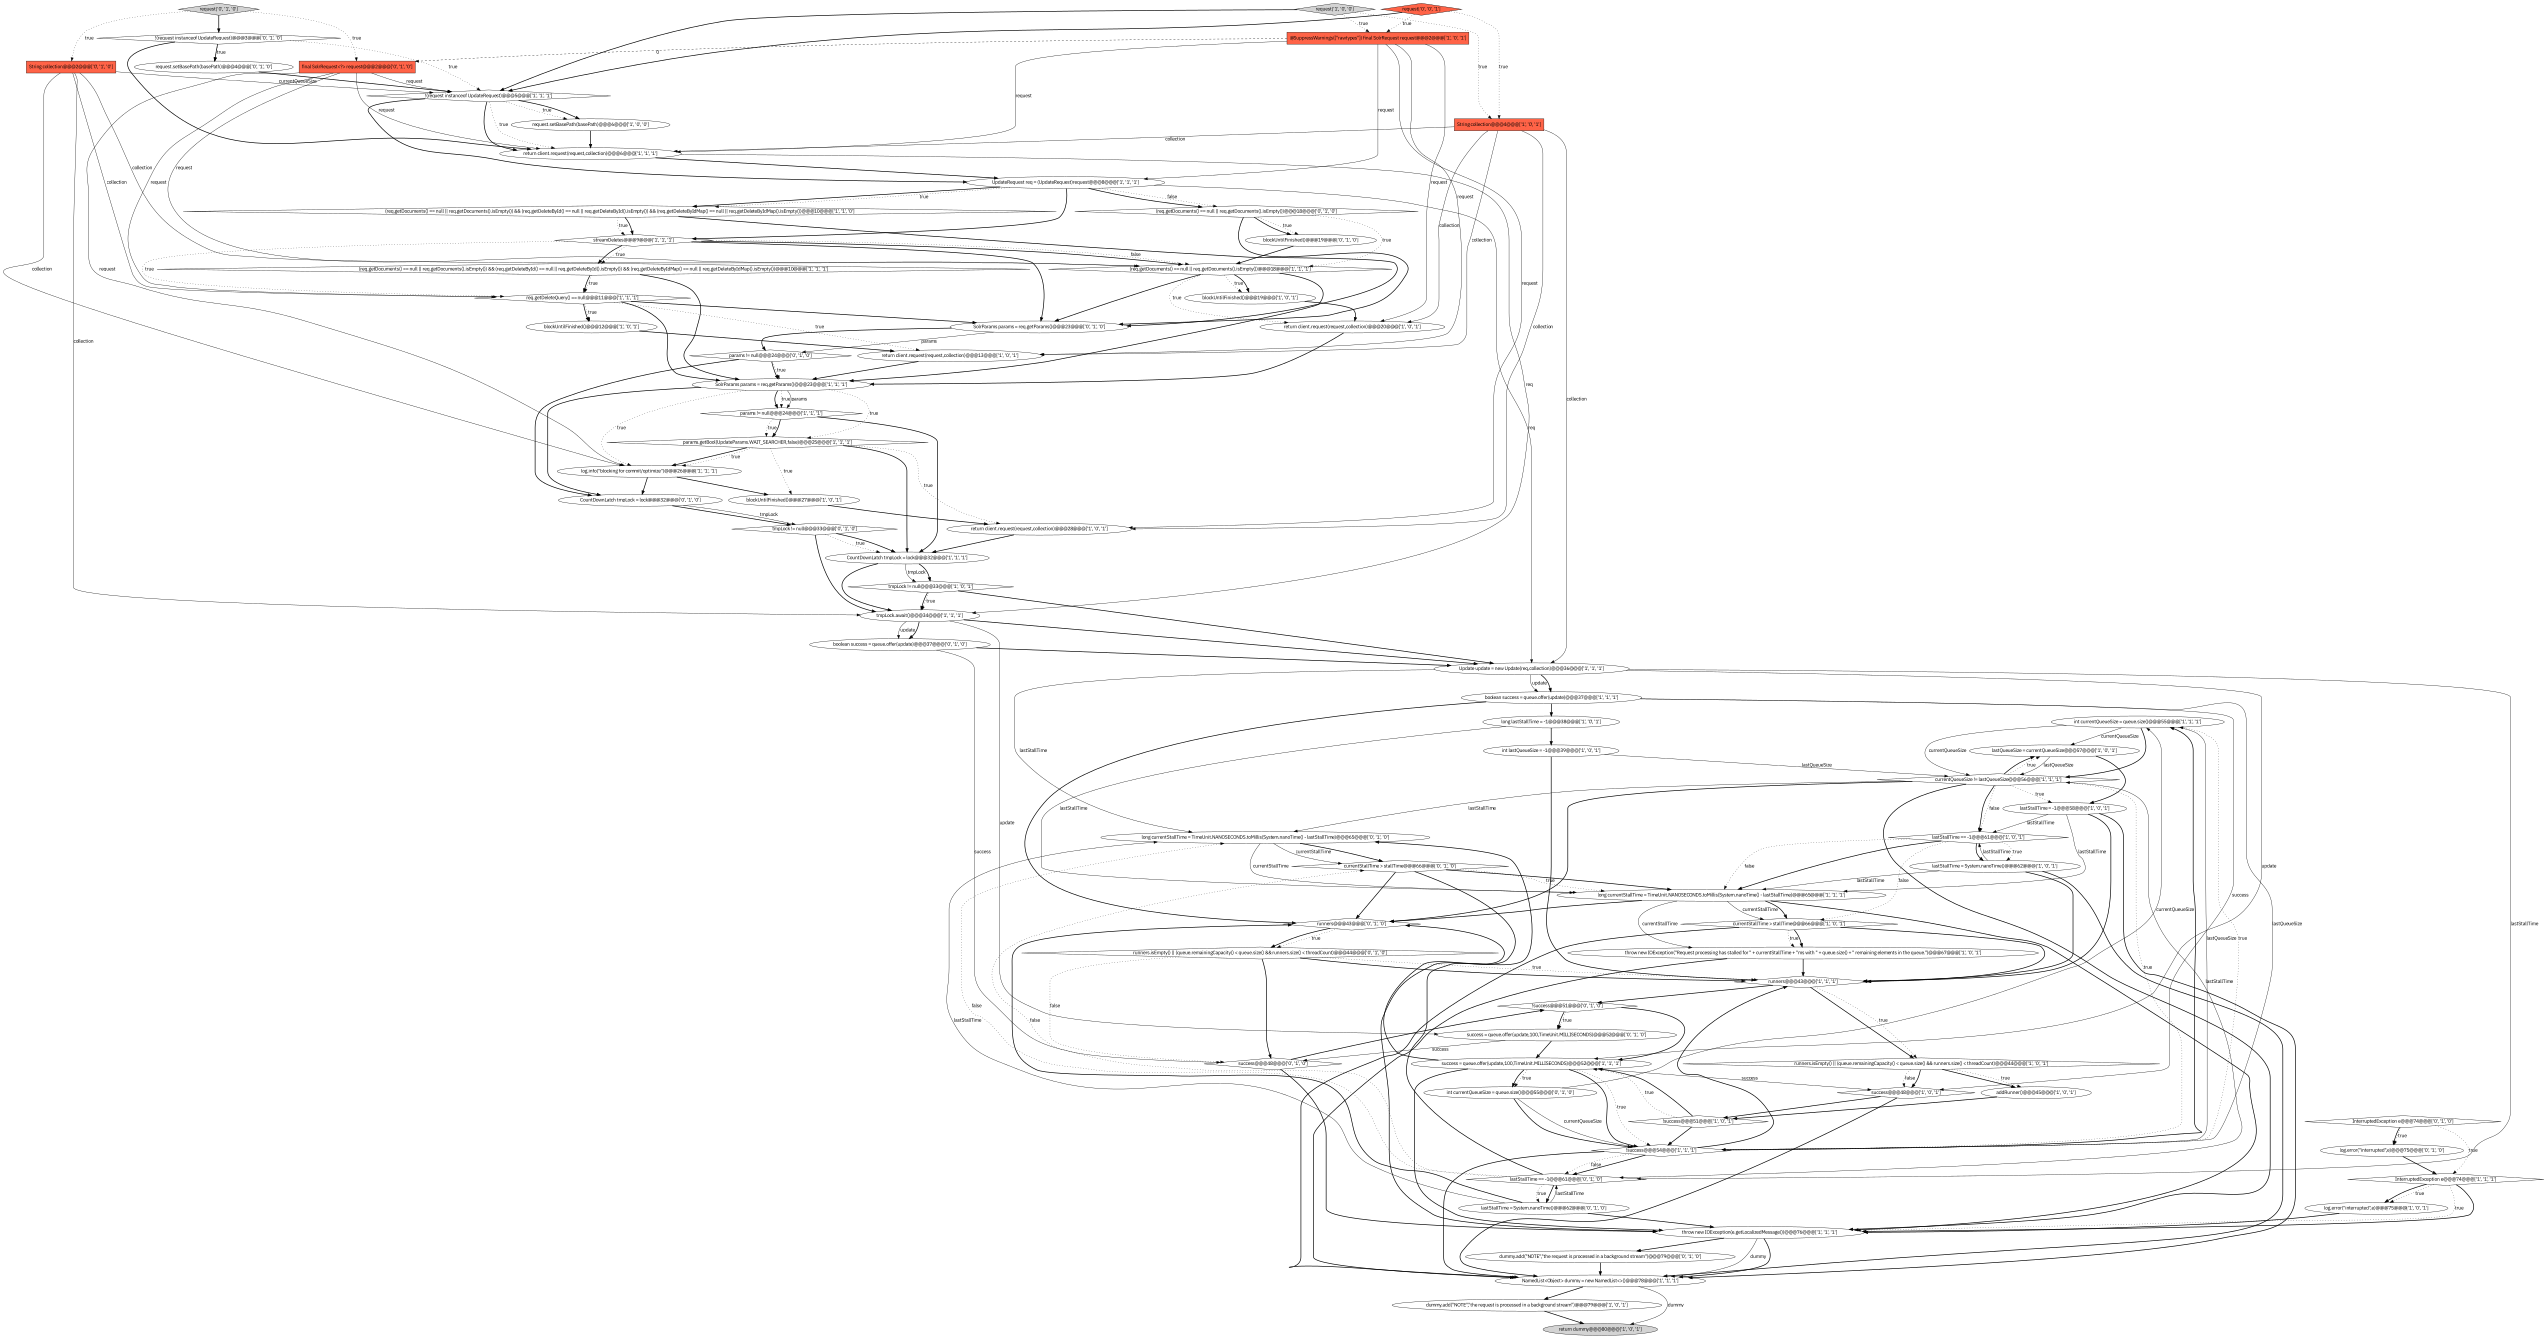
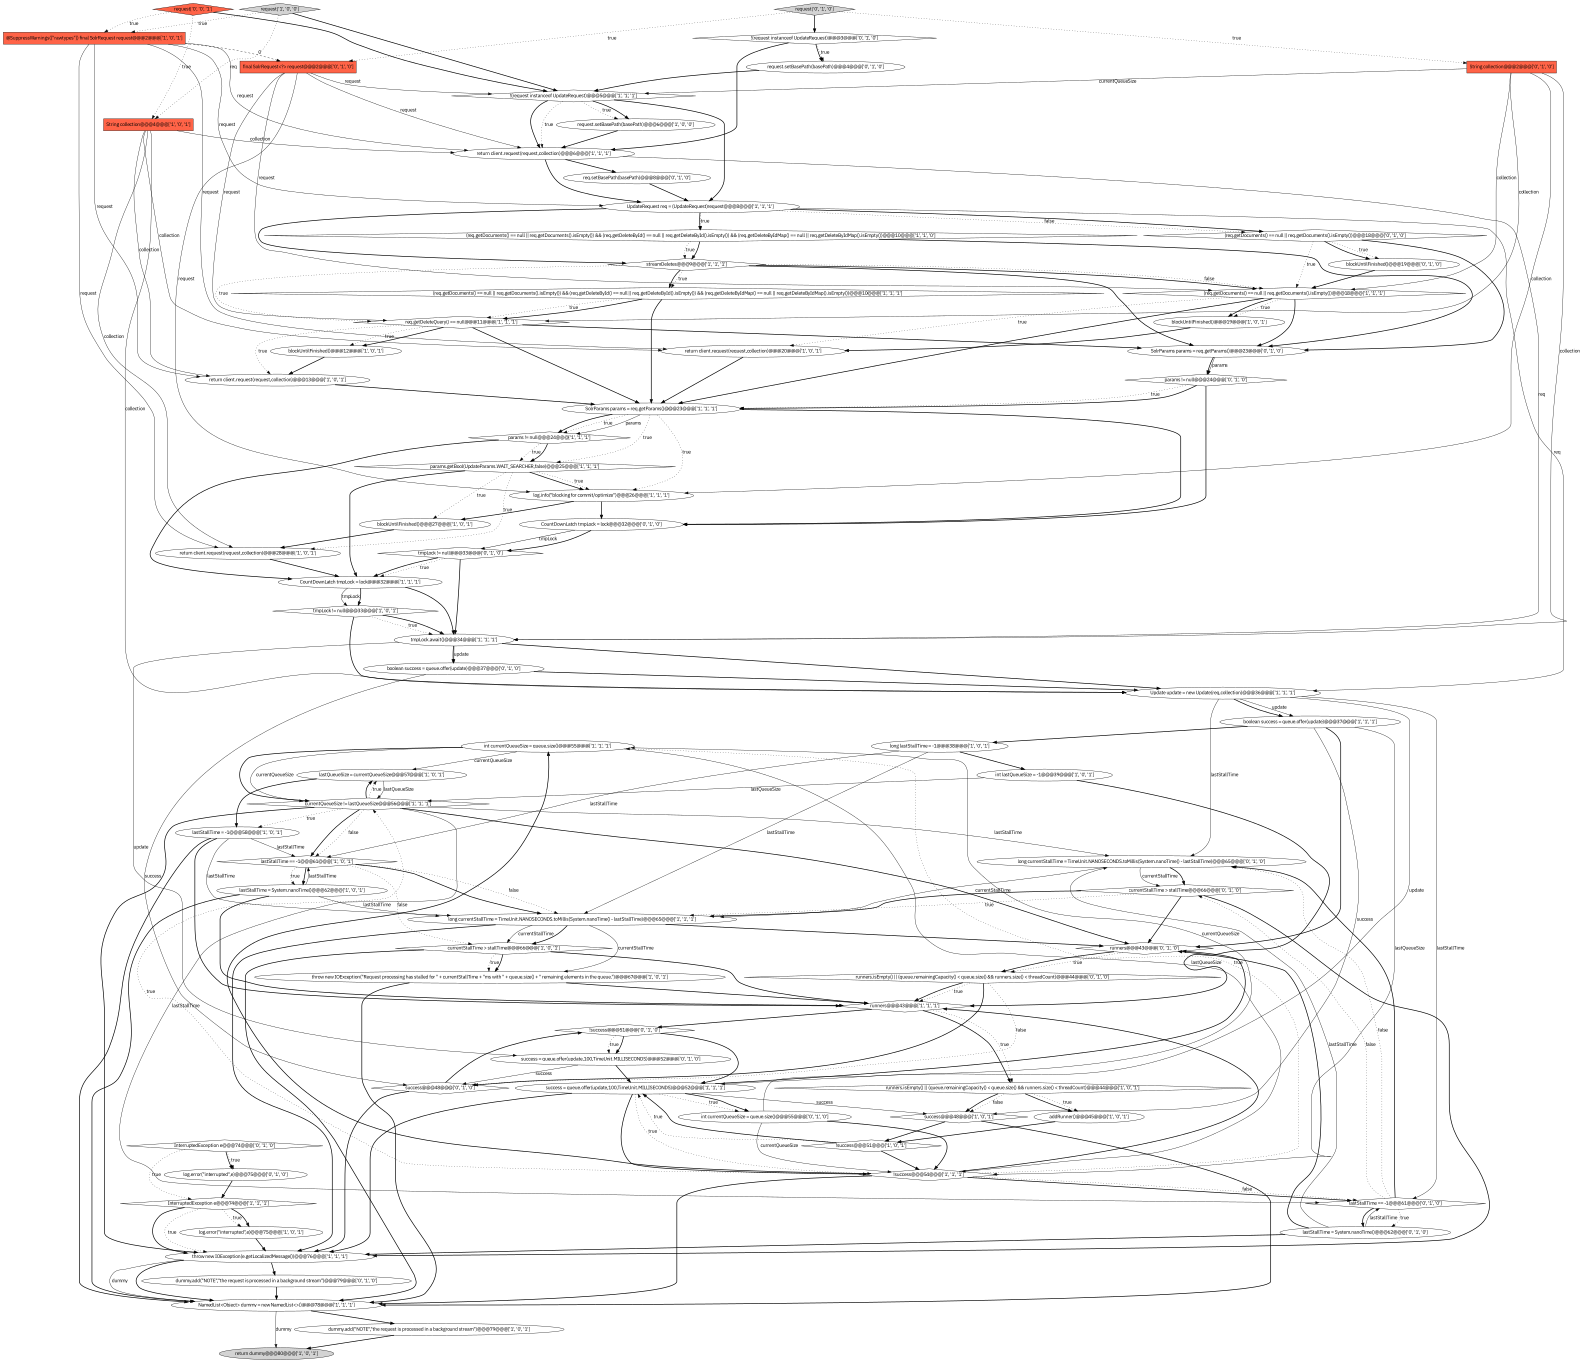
edge "!(request instanceof UpdateRequest)@@@3@@@['0', '1', '0']" -> "!(request instanceof UpdateRequest)@@@5@@@['1', '1', '1']": removed, label "true"
edge "request['1', '0', '0']" -> "String collection@@@4@@@['1', '0', '1']": label "true" -> "req"
node "req.setBasePath(basePath)@@@8@@@['0', '1', '0']": added
edge "long lastStallTime = -1@@@38@@@['1', '0', '1']" -> "lastStallTime == -1@@@61@@@['1', '0', '1']": added, label "lastStallTime"
